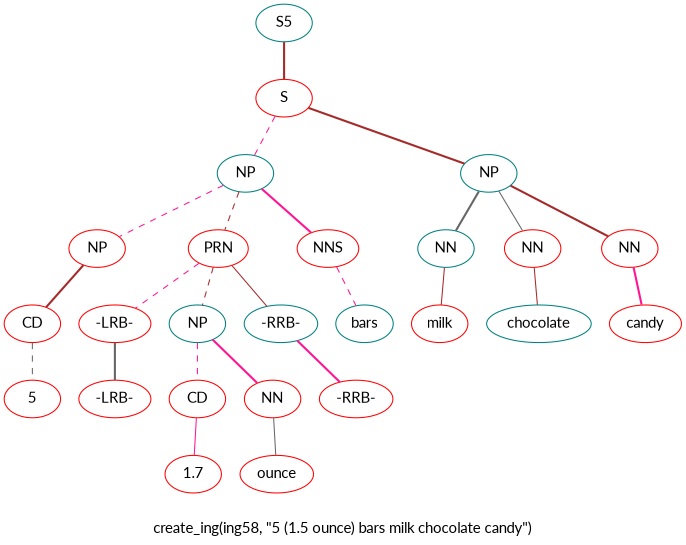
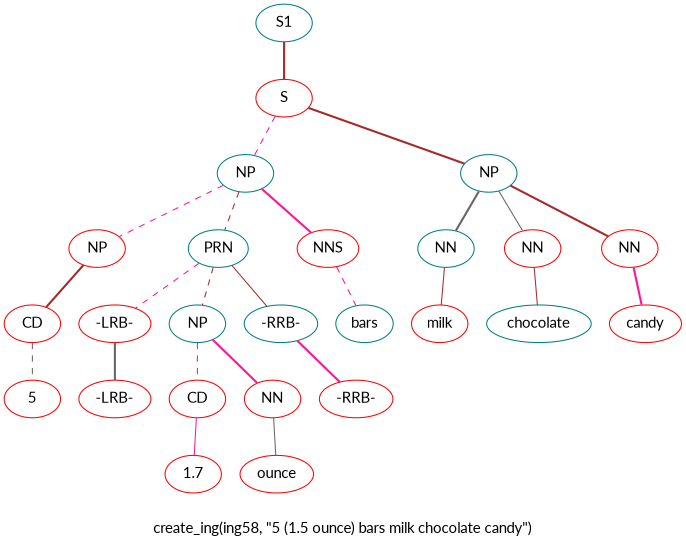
node "S5": label "S5" -> "S1"
node "PRN": color red -> teal
